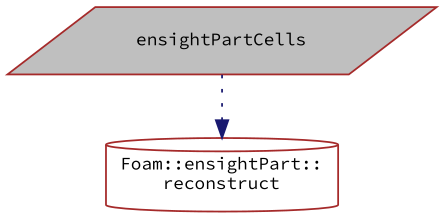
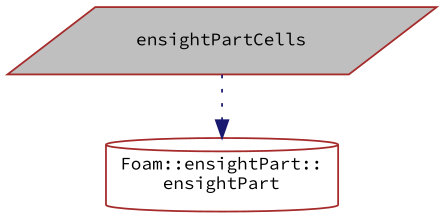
node "Foam::ensightPart:: reconstruct": label "Foam::ensightPart:: reconstruct" -> "Foam::ensightPart:: ensightPart"
